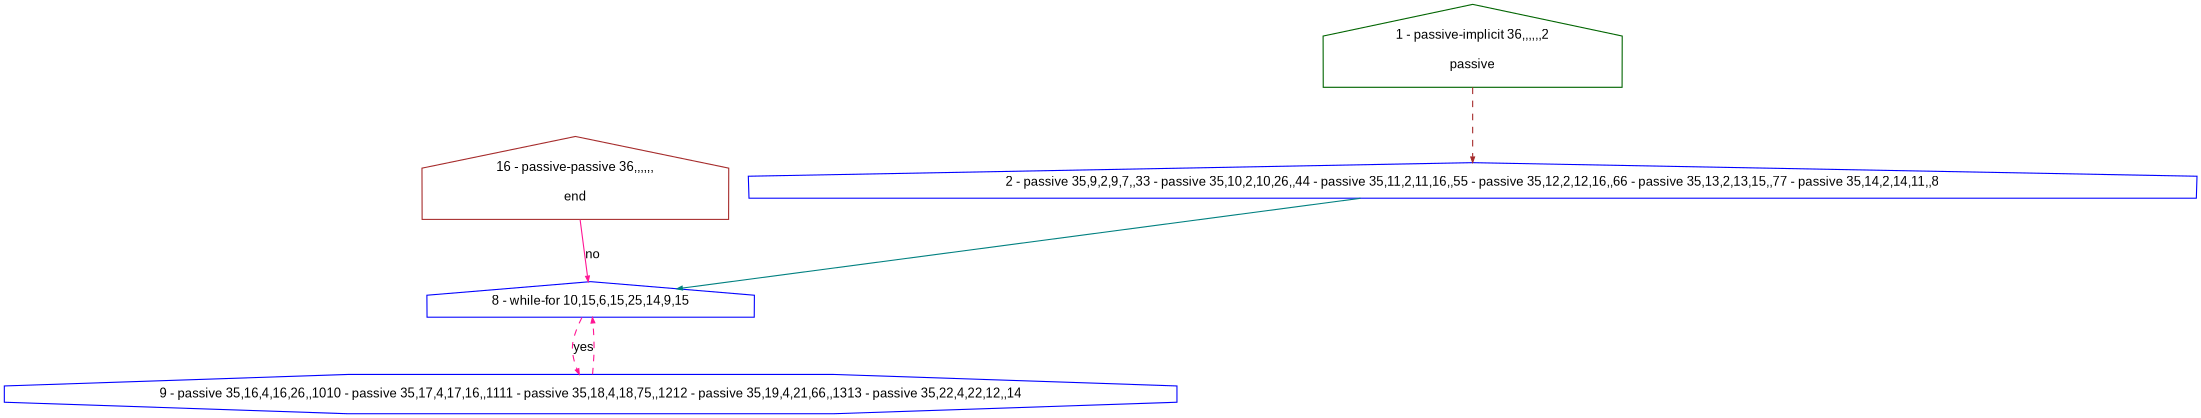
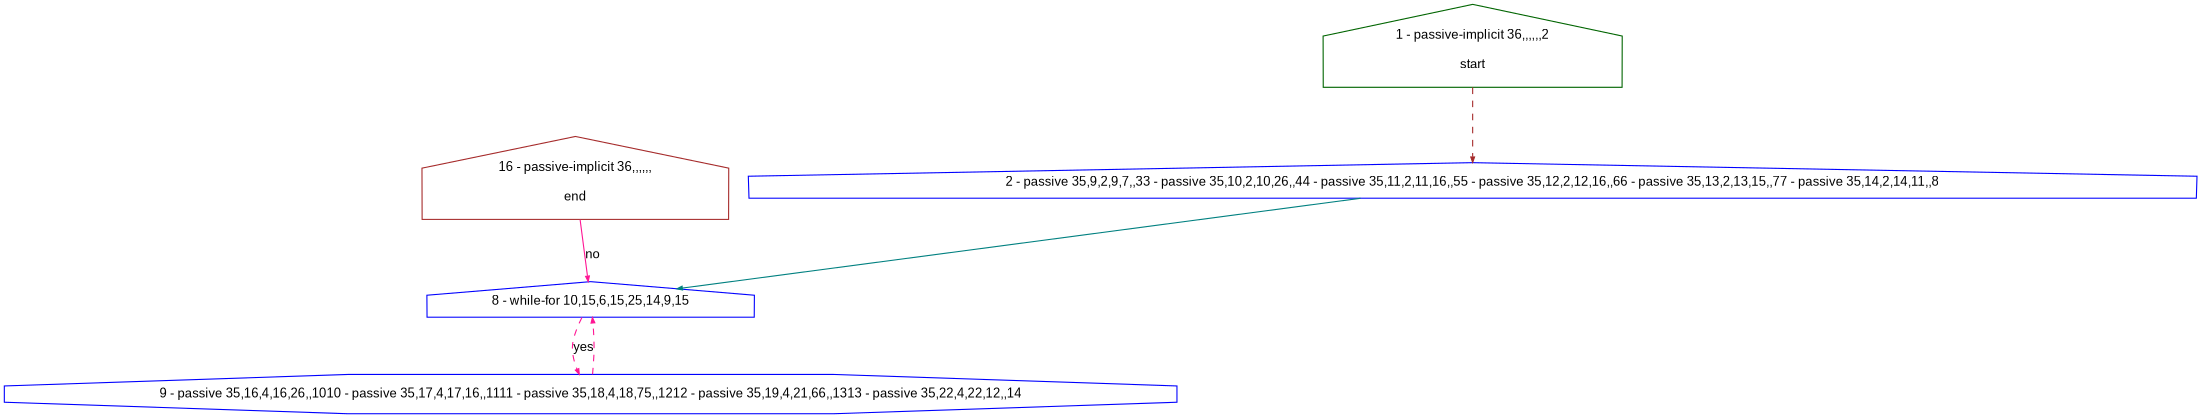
node "1 - passive-implicit 36,,,,,,2 passive": label "1 - passive-implicit 36,,,,,,2 passive" -> "1 - passive-implicit 36,,,,,,2 start"
node "16 - passive-passive 36,,,,,, end": label "16 - passive-passive 36,,,,,, end" -> "16 - passive-implicit 36,,,,,, end"
